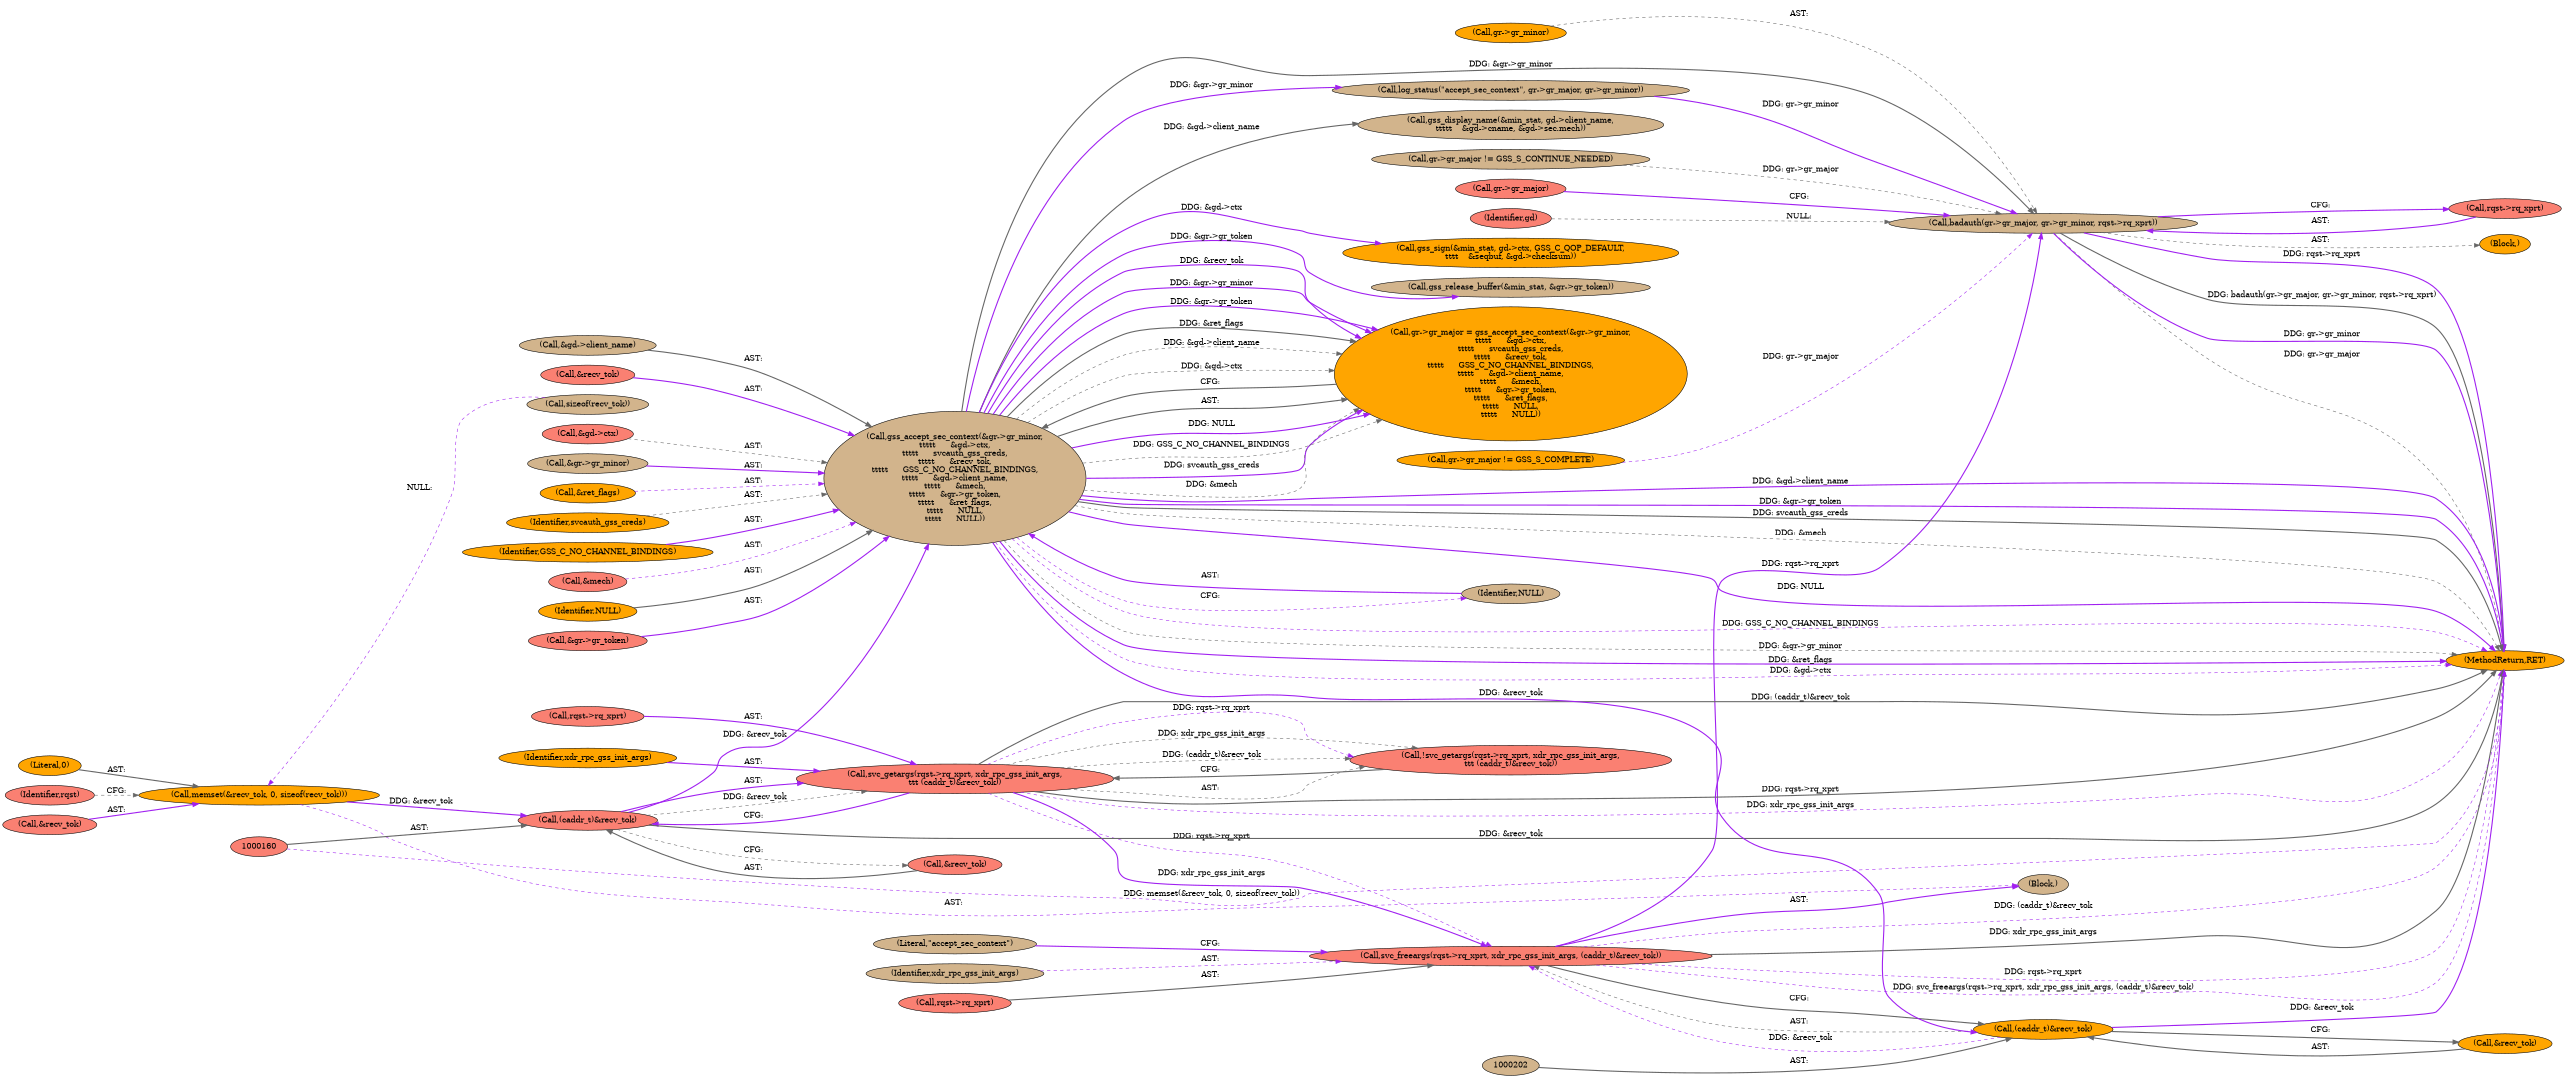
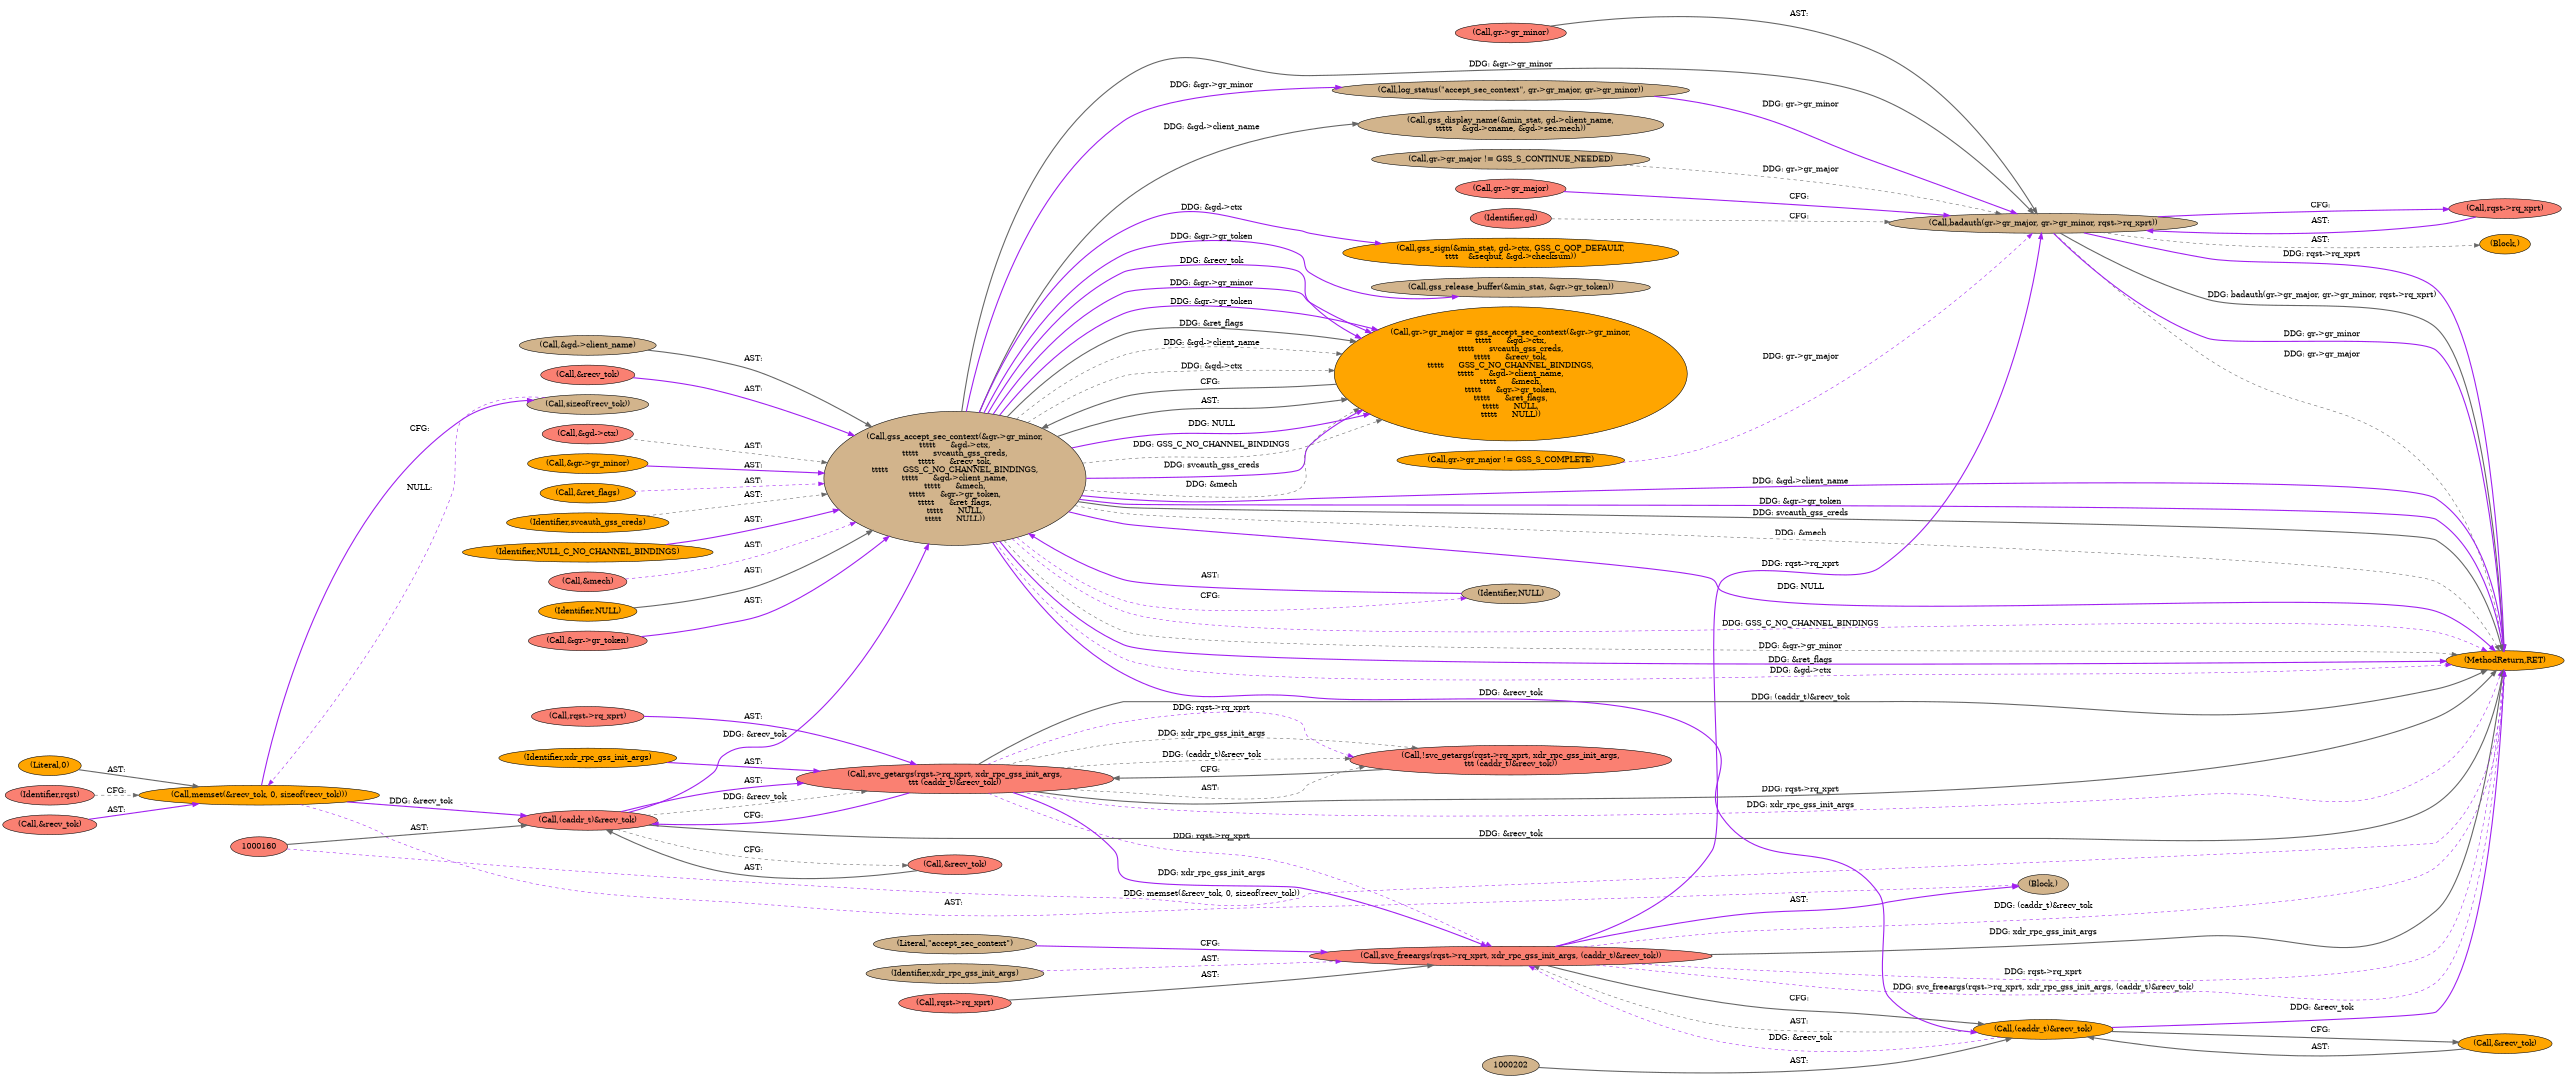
node "(Call,gr->gr_minor)": fillcolor orange -> salmon
edge "(Call,gr->gr_minor)" -> "(Call,badauth(gr->gr_major, gr->gr_minor, rqst->rq_xprt))": style dashed -> bold
edge "(Identifier,gd)" -> "(Call,badauth(gr->gr_major, gr->gr_minor, rqst->rq_xprt))": label "NULL: " -> "CFG: "
node "(Call,&gr->gr_minor)": fillcolor tan -> orange
node "(Identifier,GSS_C_NO_CHANNEL_BINDINGS)": label "(Identifier,GSS_C_NO_CHANNEL_BINDINGS)" -> "(Identifier,NULL_C_NO_CHANNEL_BINDINGS)"
edge "(Call,memset(&recv_tok, 0, sizeof(recv_tok)))" -> "(Call,sizeof(recv_tok))": added, label "CFG:"
